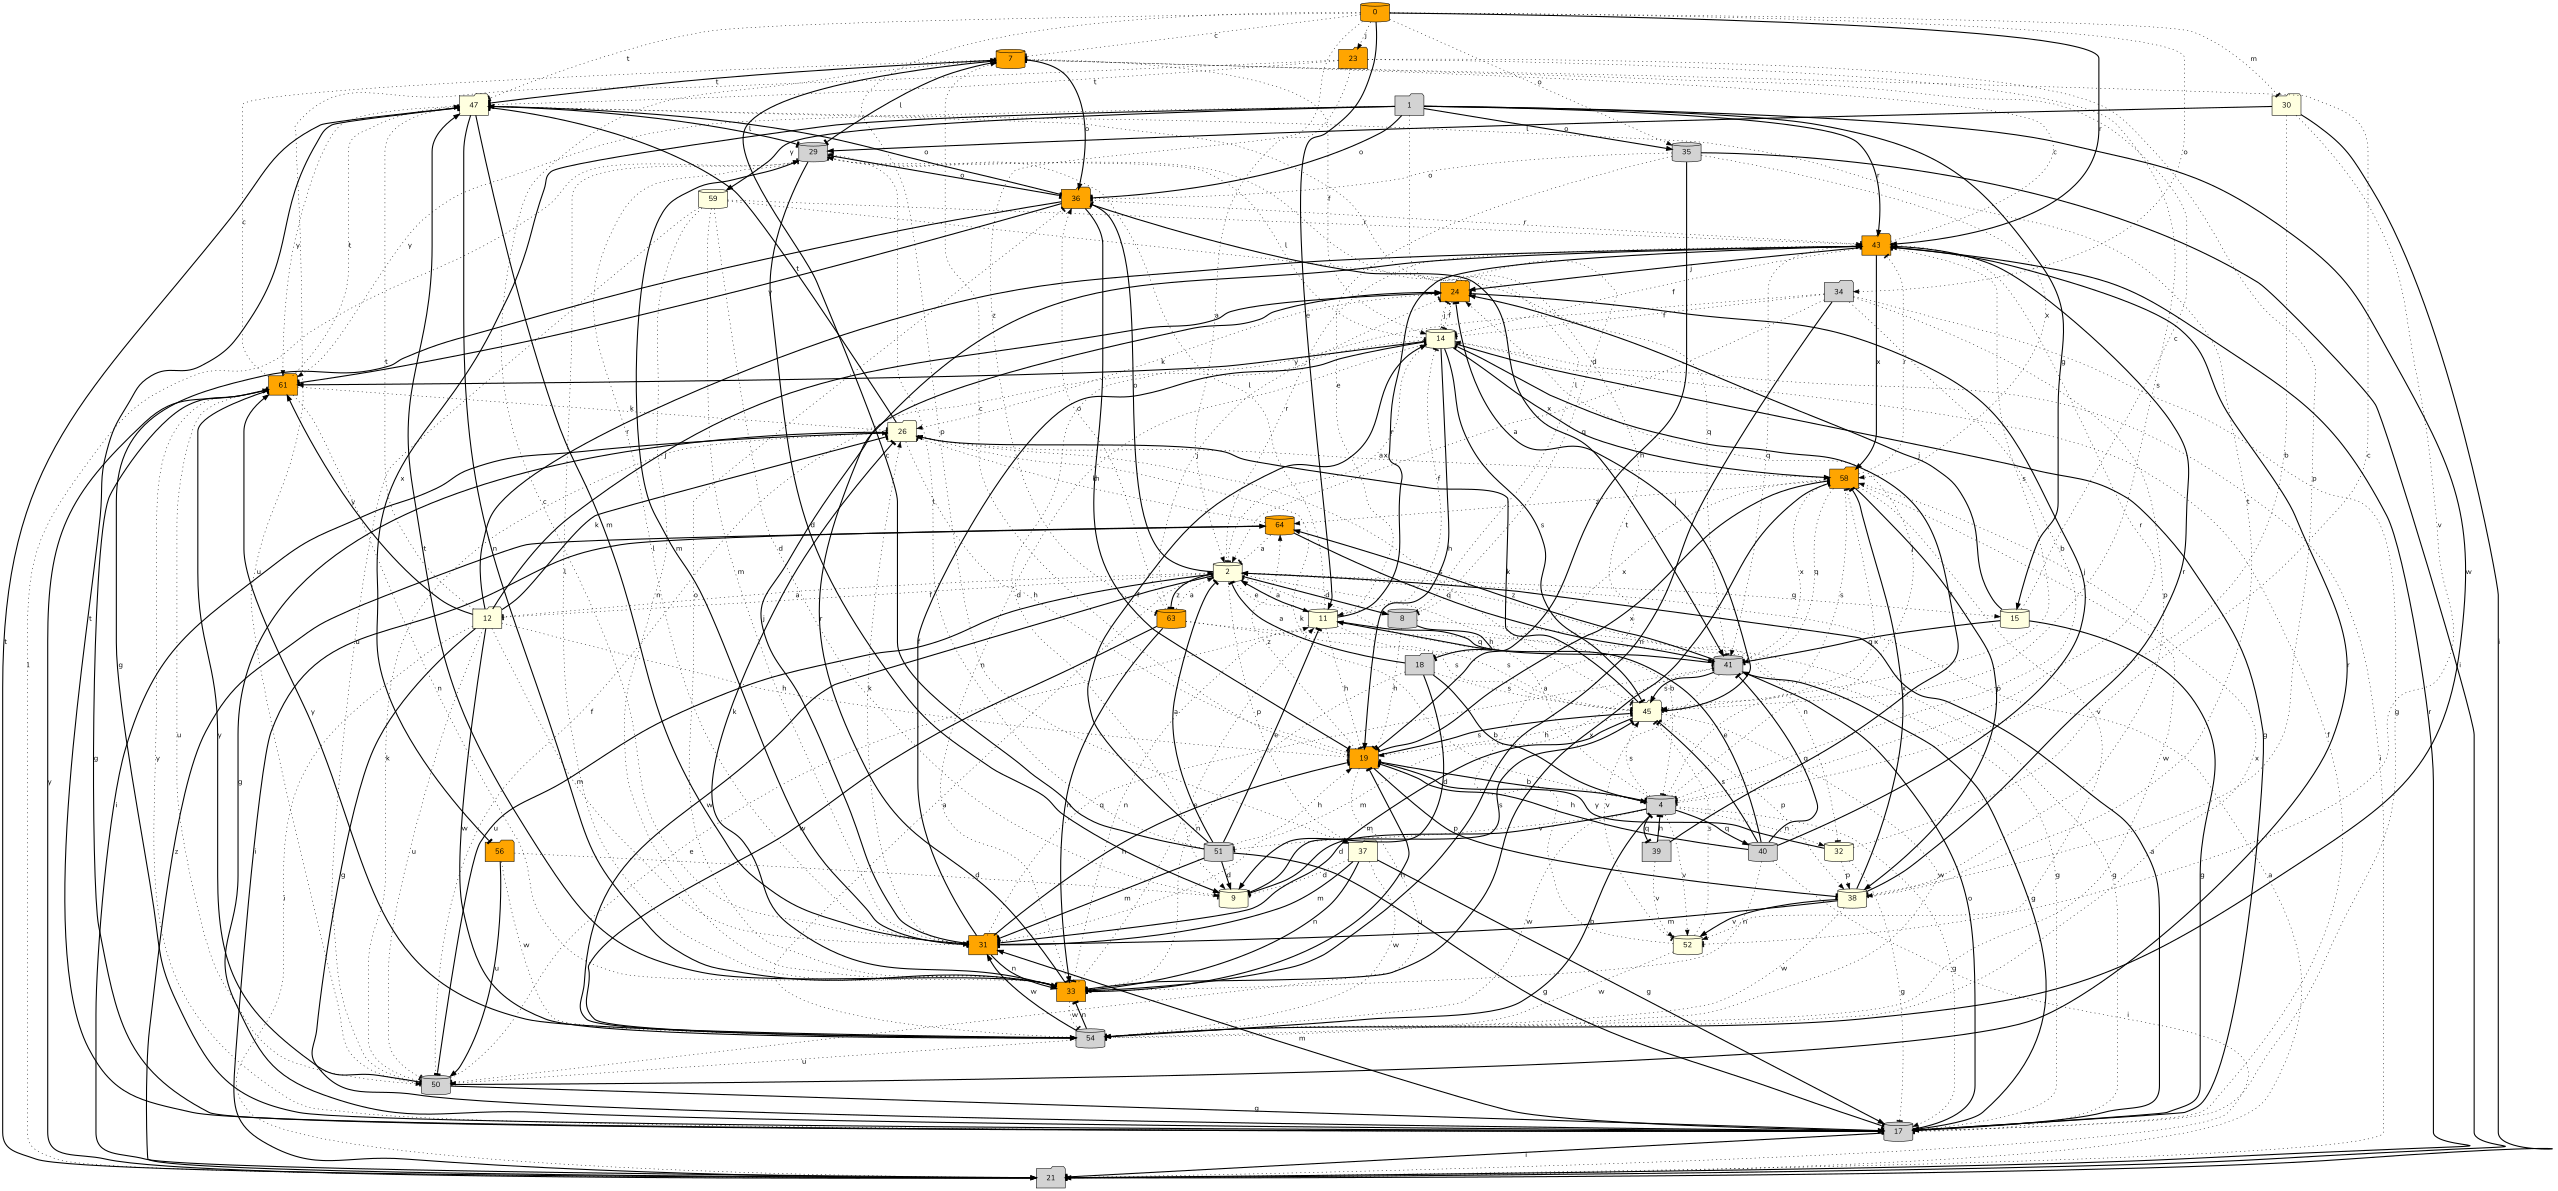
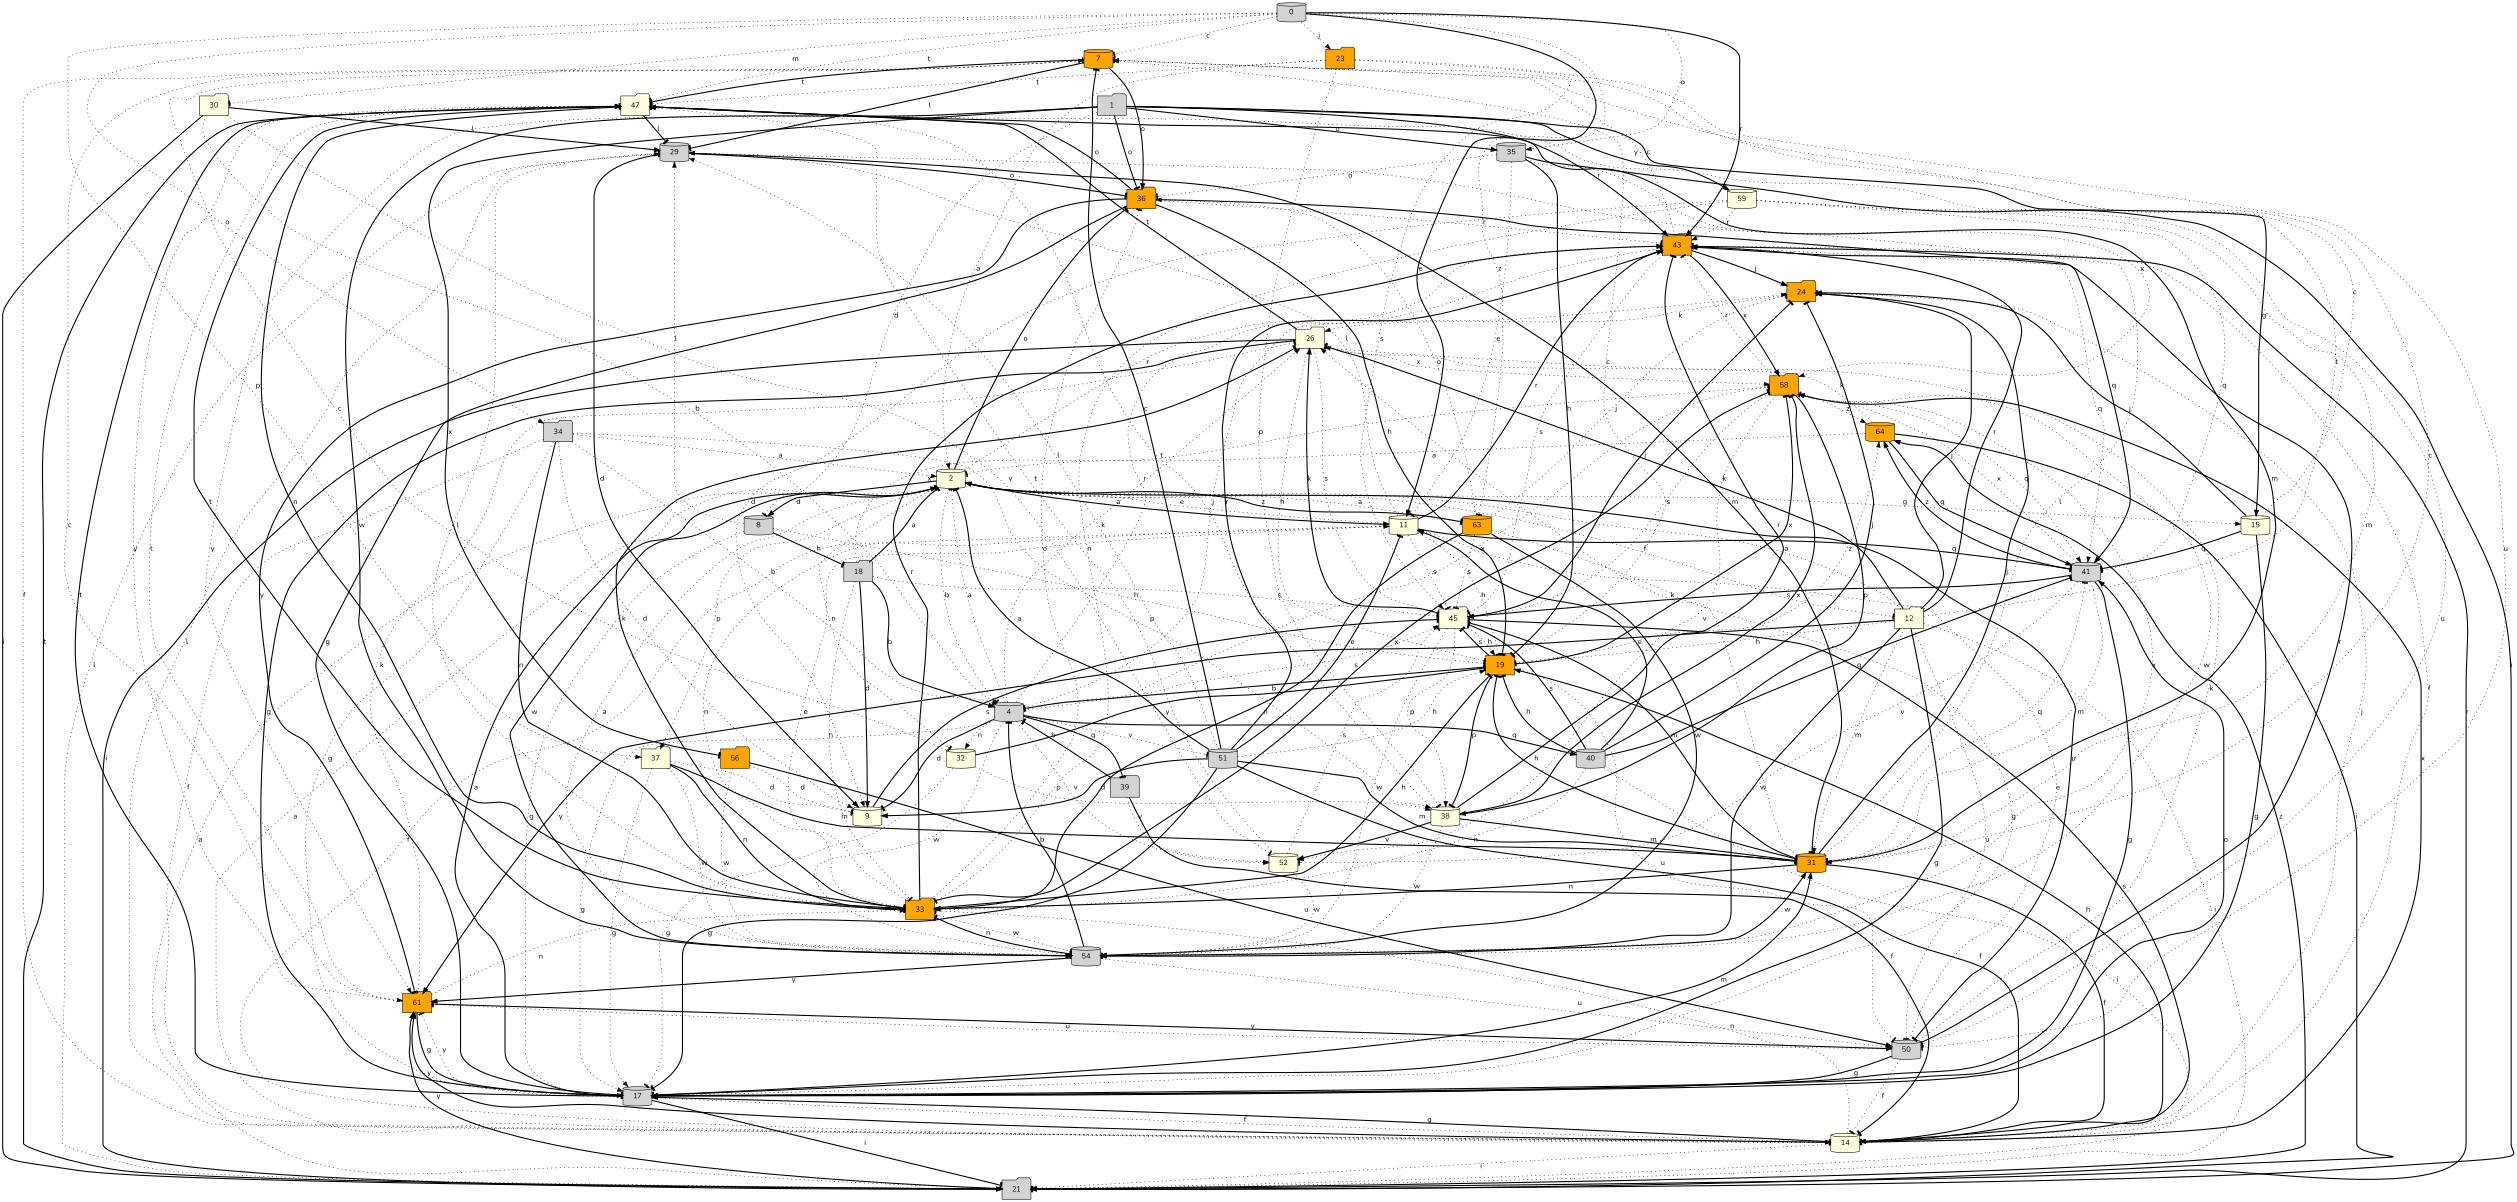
node "0": fillcolor orange -> lightgrey
edge "35" -> "11": arrowhead normal -> tee
edge "24" -> "14": removed, label "f"
edge "51" -> "43": added, label "r"
edge "39" -> "4": label "h" -> "b"
node "31": shape folder -> cylinder
edge "37" -> "17": style bold -> dotted
edge "17" -> "47": arrowhead tee -> normal
